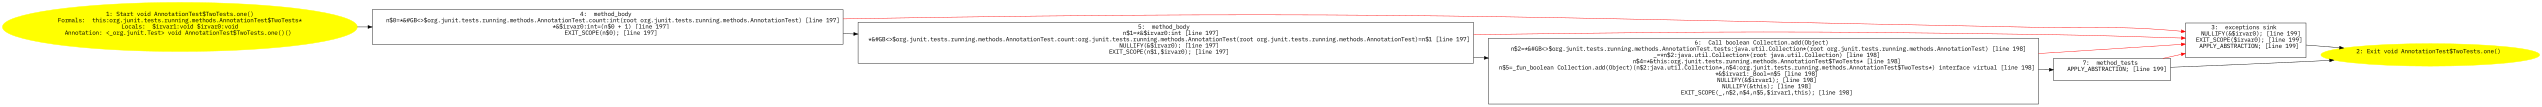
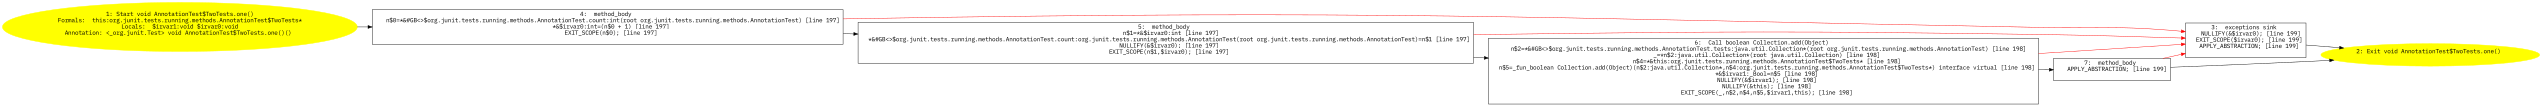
node "7:  method_tests APPLY_ABSTRACTION; [line 199]": label "7:  method_tests APPLY_ABSTRACTION; [line 199]" -> "7:  method_body APPLY_ABSTRACTION; [line 199]"
